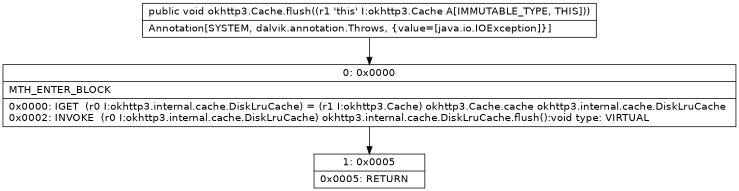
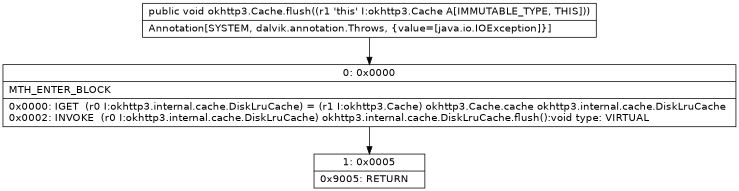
node "1: 0x0005": text "0x0005: RETURN" -> "0x9005: RETURN"
